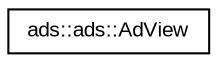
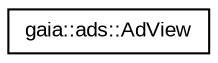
node "ads::ads::AdView": label "ads::ads::AdView" -> "gaia::ads::AdView"
